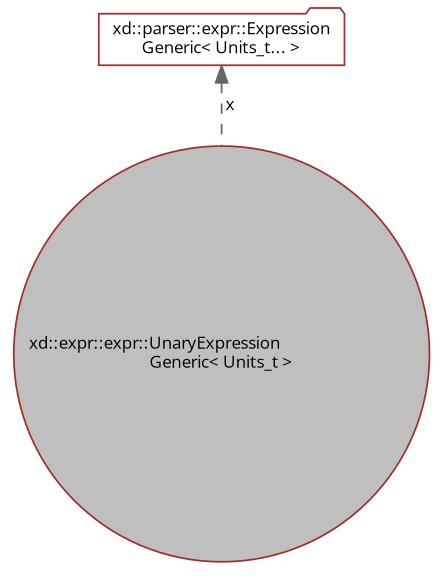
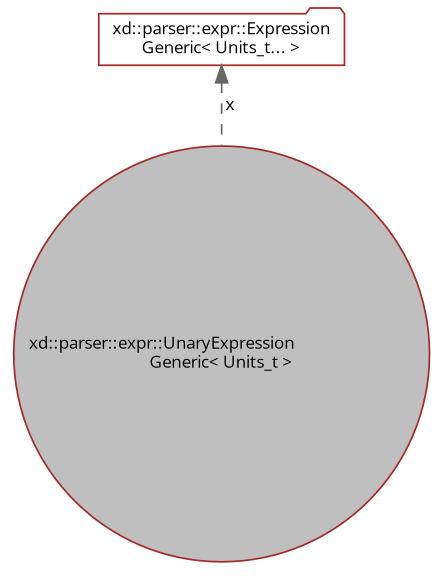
node "xd::expr::expr::UnaryExpression Generic< Units_t >": label "xd::expr::expr::UnaryExpression Generic< Units_t >" -> "xd::parser::expr::UnaryExpression Generic< Units_t >"
